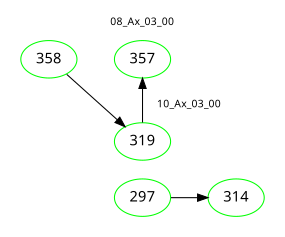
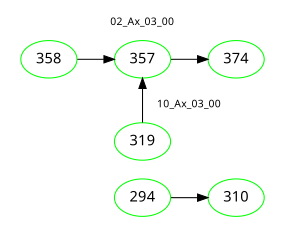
cluster "08_Ax_03_00": label "08_Ax_03_00" -> "02_Ax_03_00"
node "374": added
edge "358" -> "319": now "358" -> "357"
node "297": label "297" -> "294"
node "314": label "314" -> "310"
